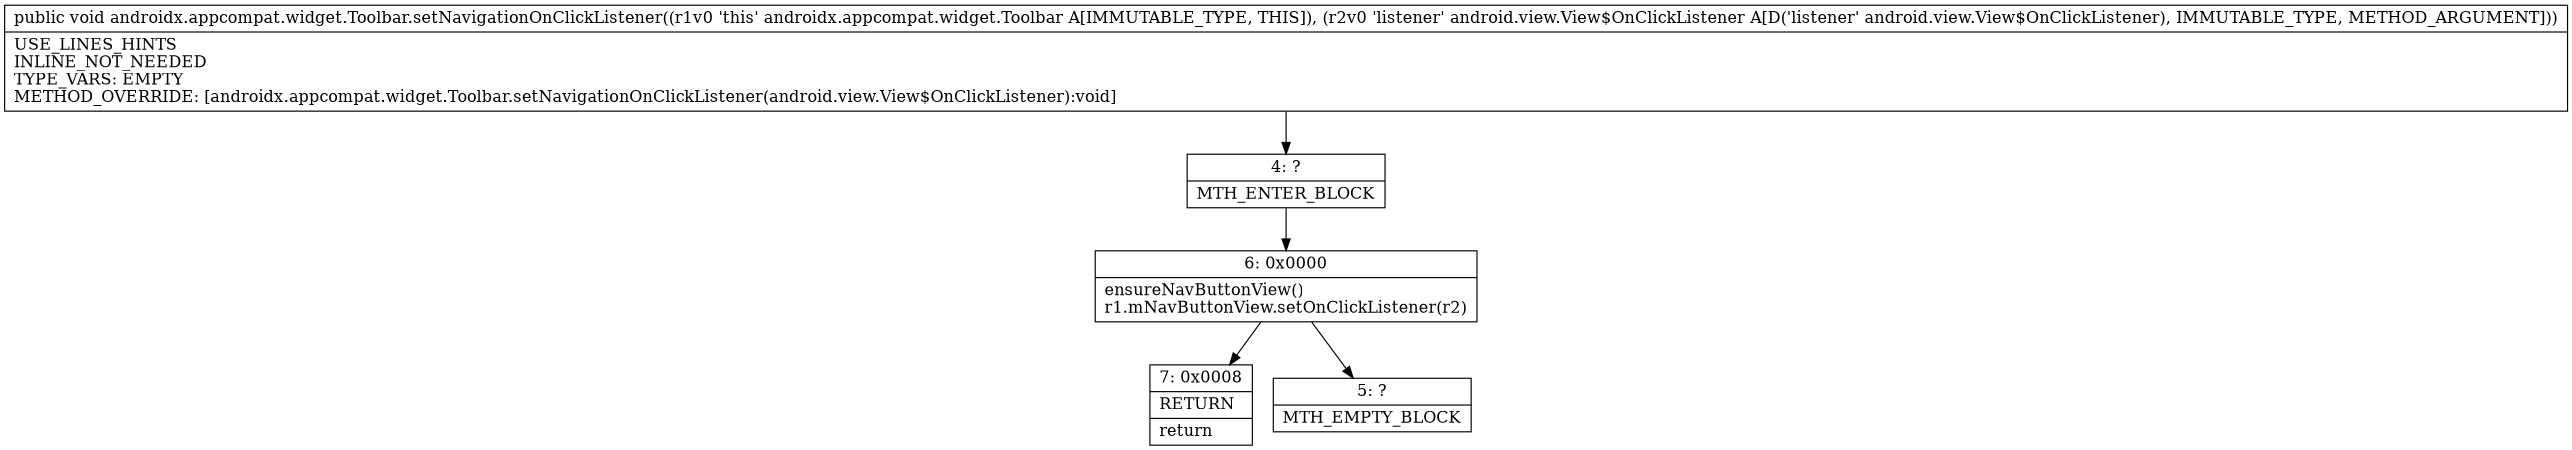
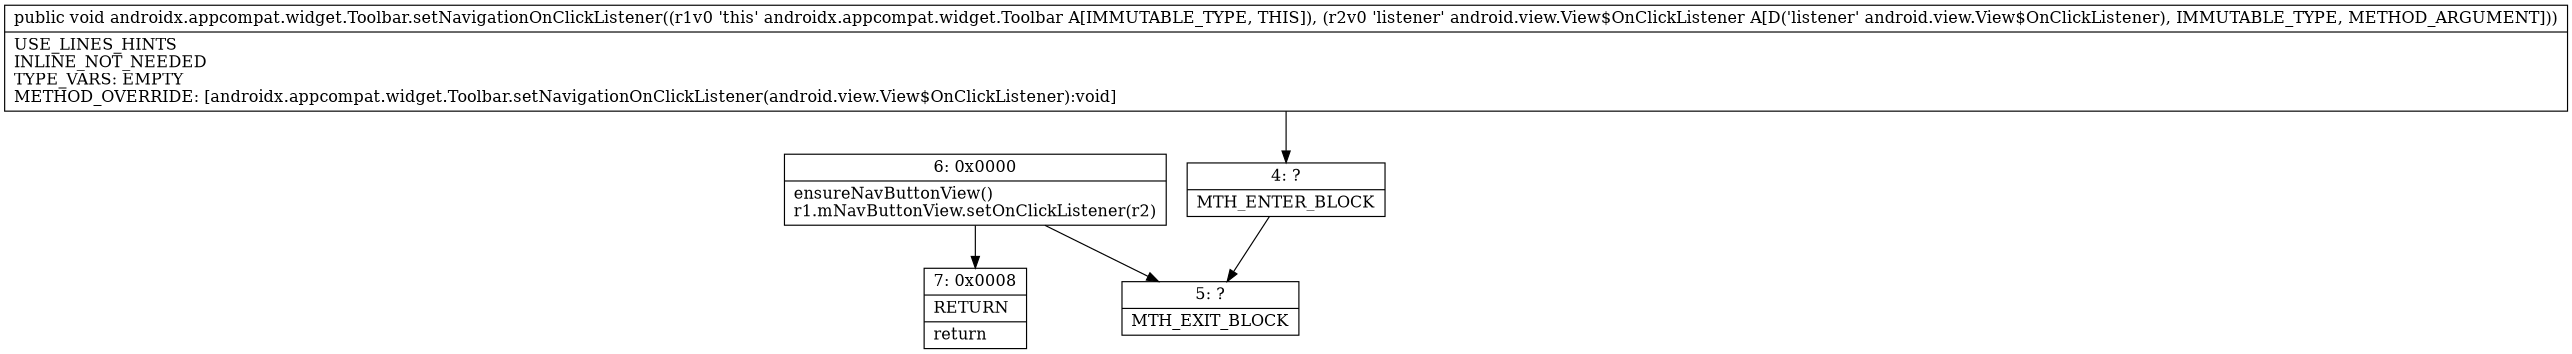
edge "4: ?" -> "6: 0x0000": now "4: ?" -> "5: ?"
node "5: ?": text "MTH_EMPTY_BLOCK" -> "MTH_EXIT_BLOCK"
